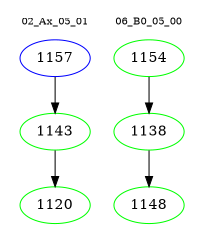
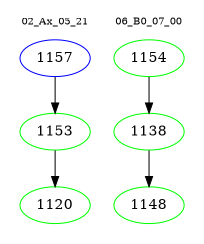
cluster "02_Ax_05_01": label "02_Ax_05_01" -> "02_Ax_05_21"
cluster "06_B0_05_00": label "06_B0_05_00" -> "06_B0_07_00"
node "1143": label "1143" -> "1153"
